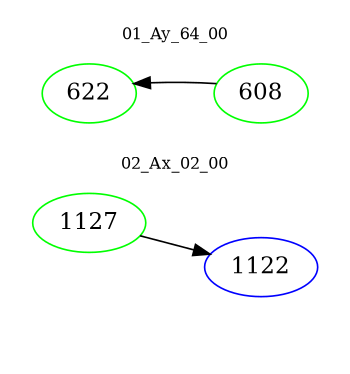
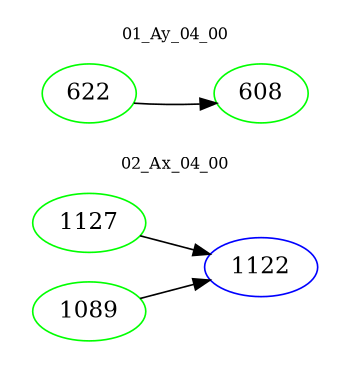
cluster "01_Ay_64_00": label "01_Ay_64_00" -> "01_Ay_04_00"
edge "608" -> "622": reversed
cluster "02_Ax_02_00": label "02_Ax_02_00" -> "02_Ax_04_00"
node "1089": added
